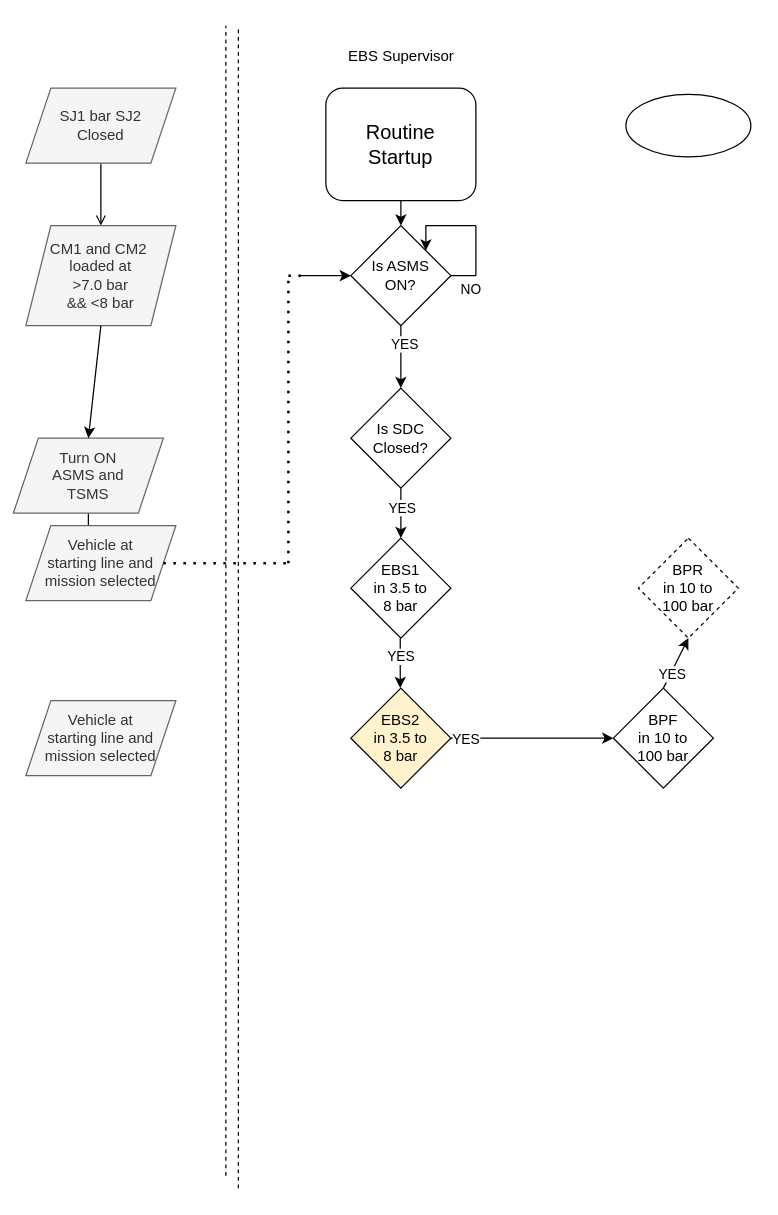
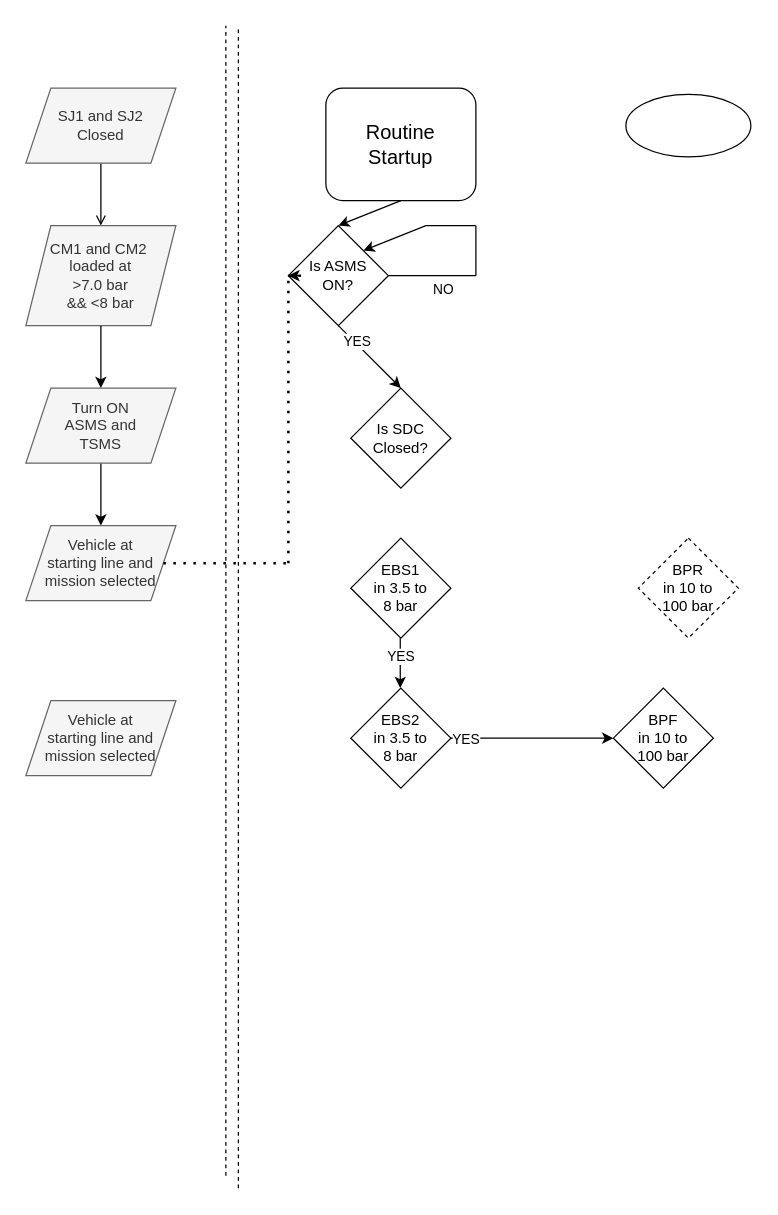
node "EBS Supervisor": removed
node "SJ1 bar SJ2 Closed": label "SJ1 bar SJ2 Closed" -> "SJ1 and SJ2 Closed"
node "Is ASMS ON?": moved (401, 276) -> (338, 276)
node "Turn ON ASMS and TSMS": moved (88, 476) -> (101, 426)
edge "Is SDC Closed?" -> "EBS1 in 3.5 to 8 bar": removed, label "YES"
edge "BPF in 10 to 100 bar" -> "BPR in 10 to 100 bar": removed, label "YES"
node "EBS2 in 3.5 to 8 bar": fillcolor #fff2cc -> #ffffff
